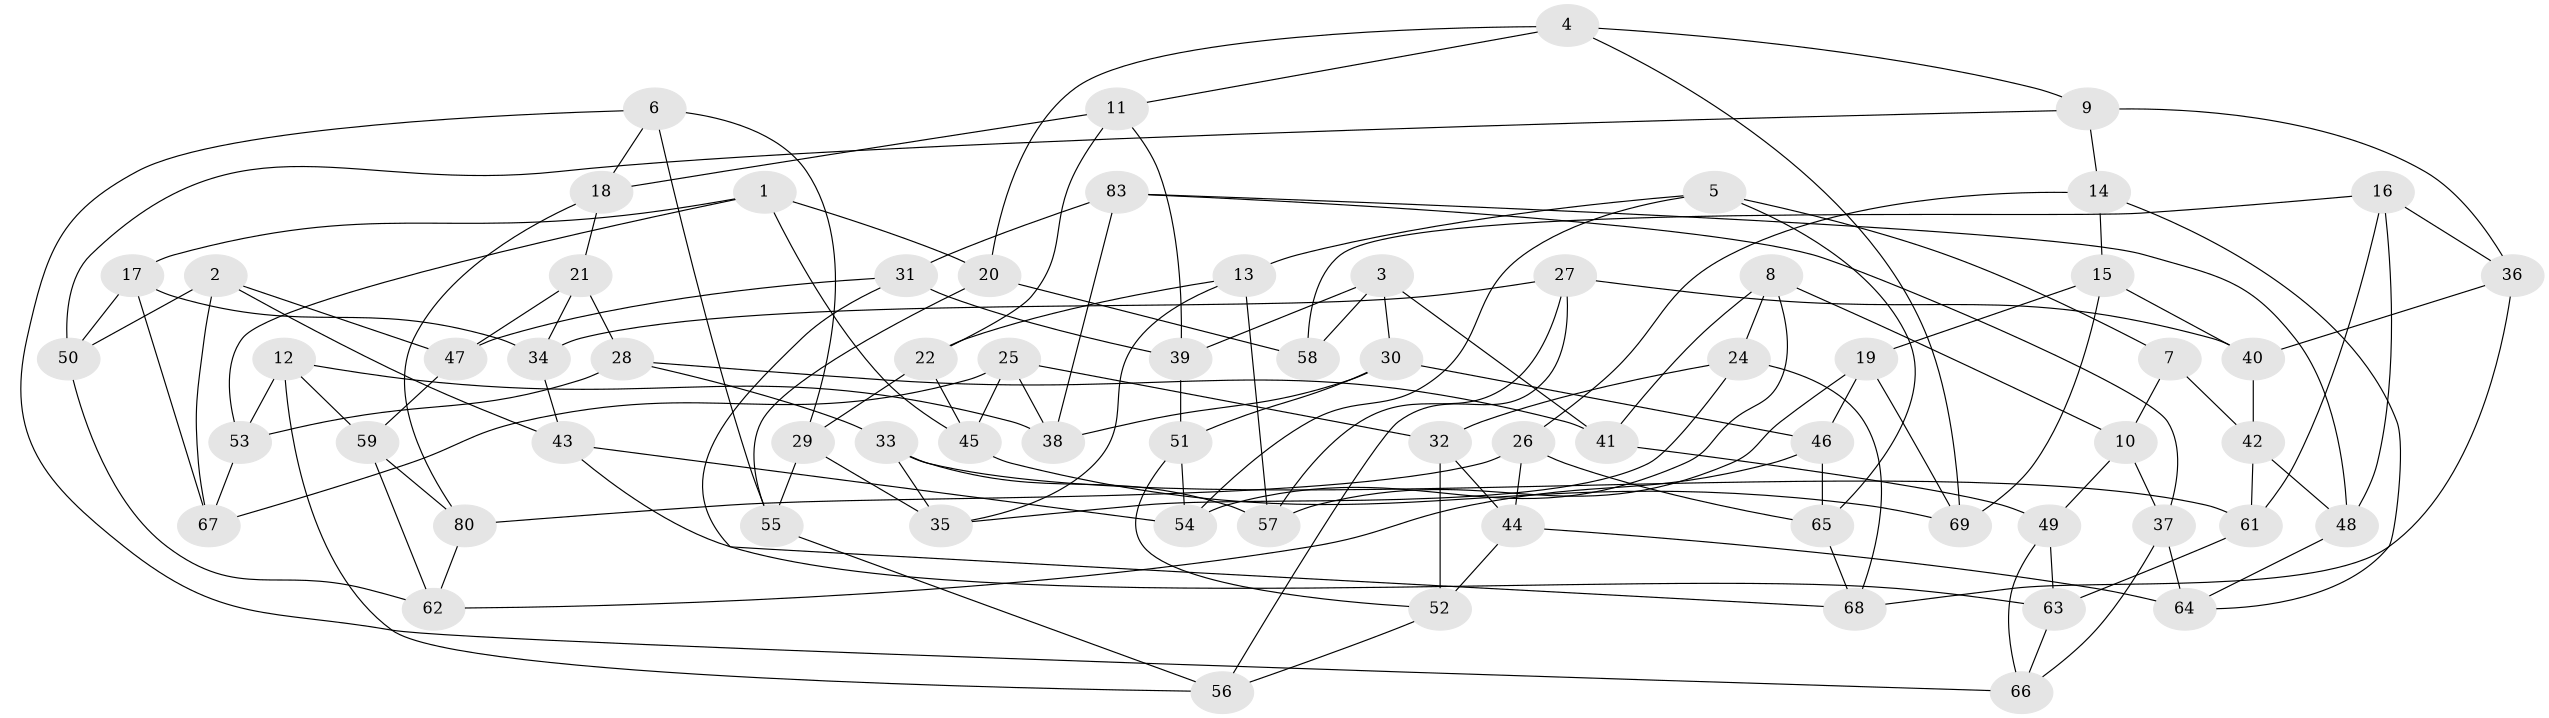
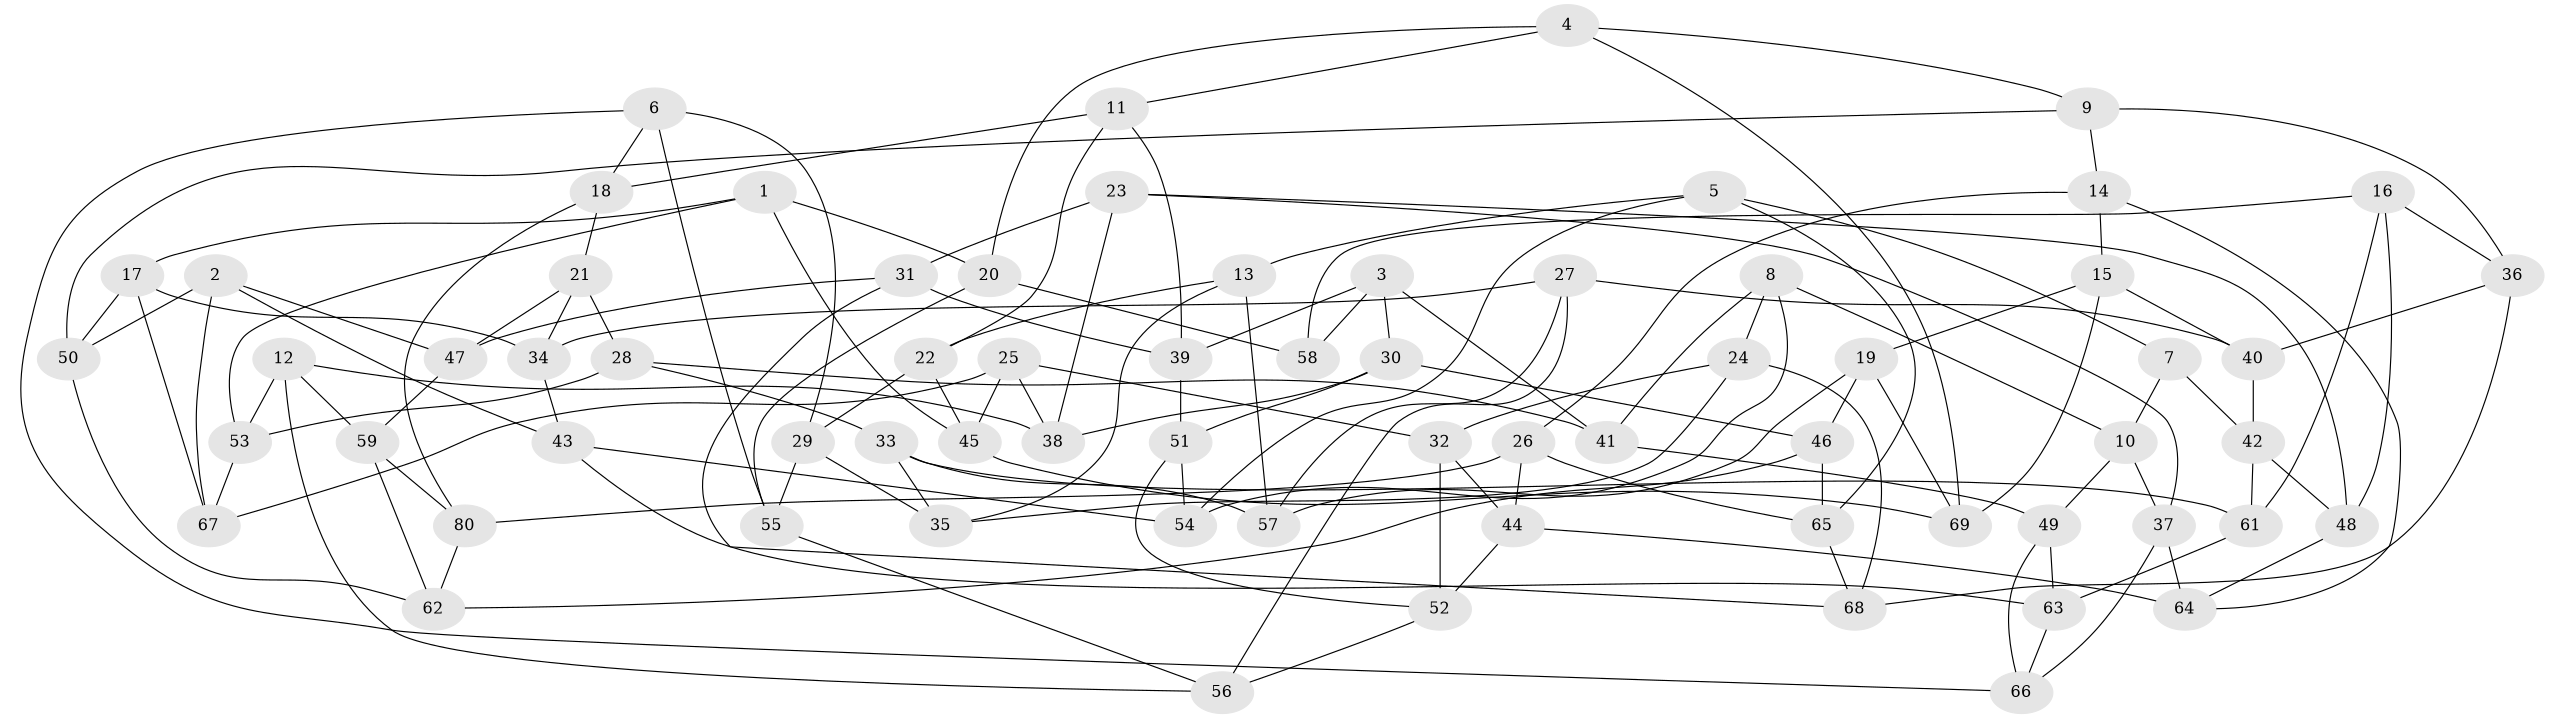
node "83": label "83" -> "23"
